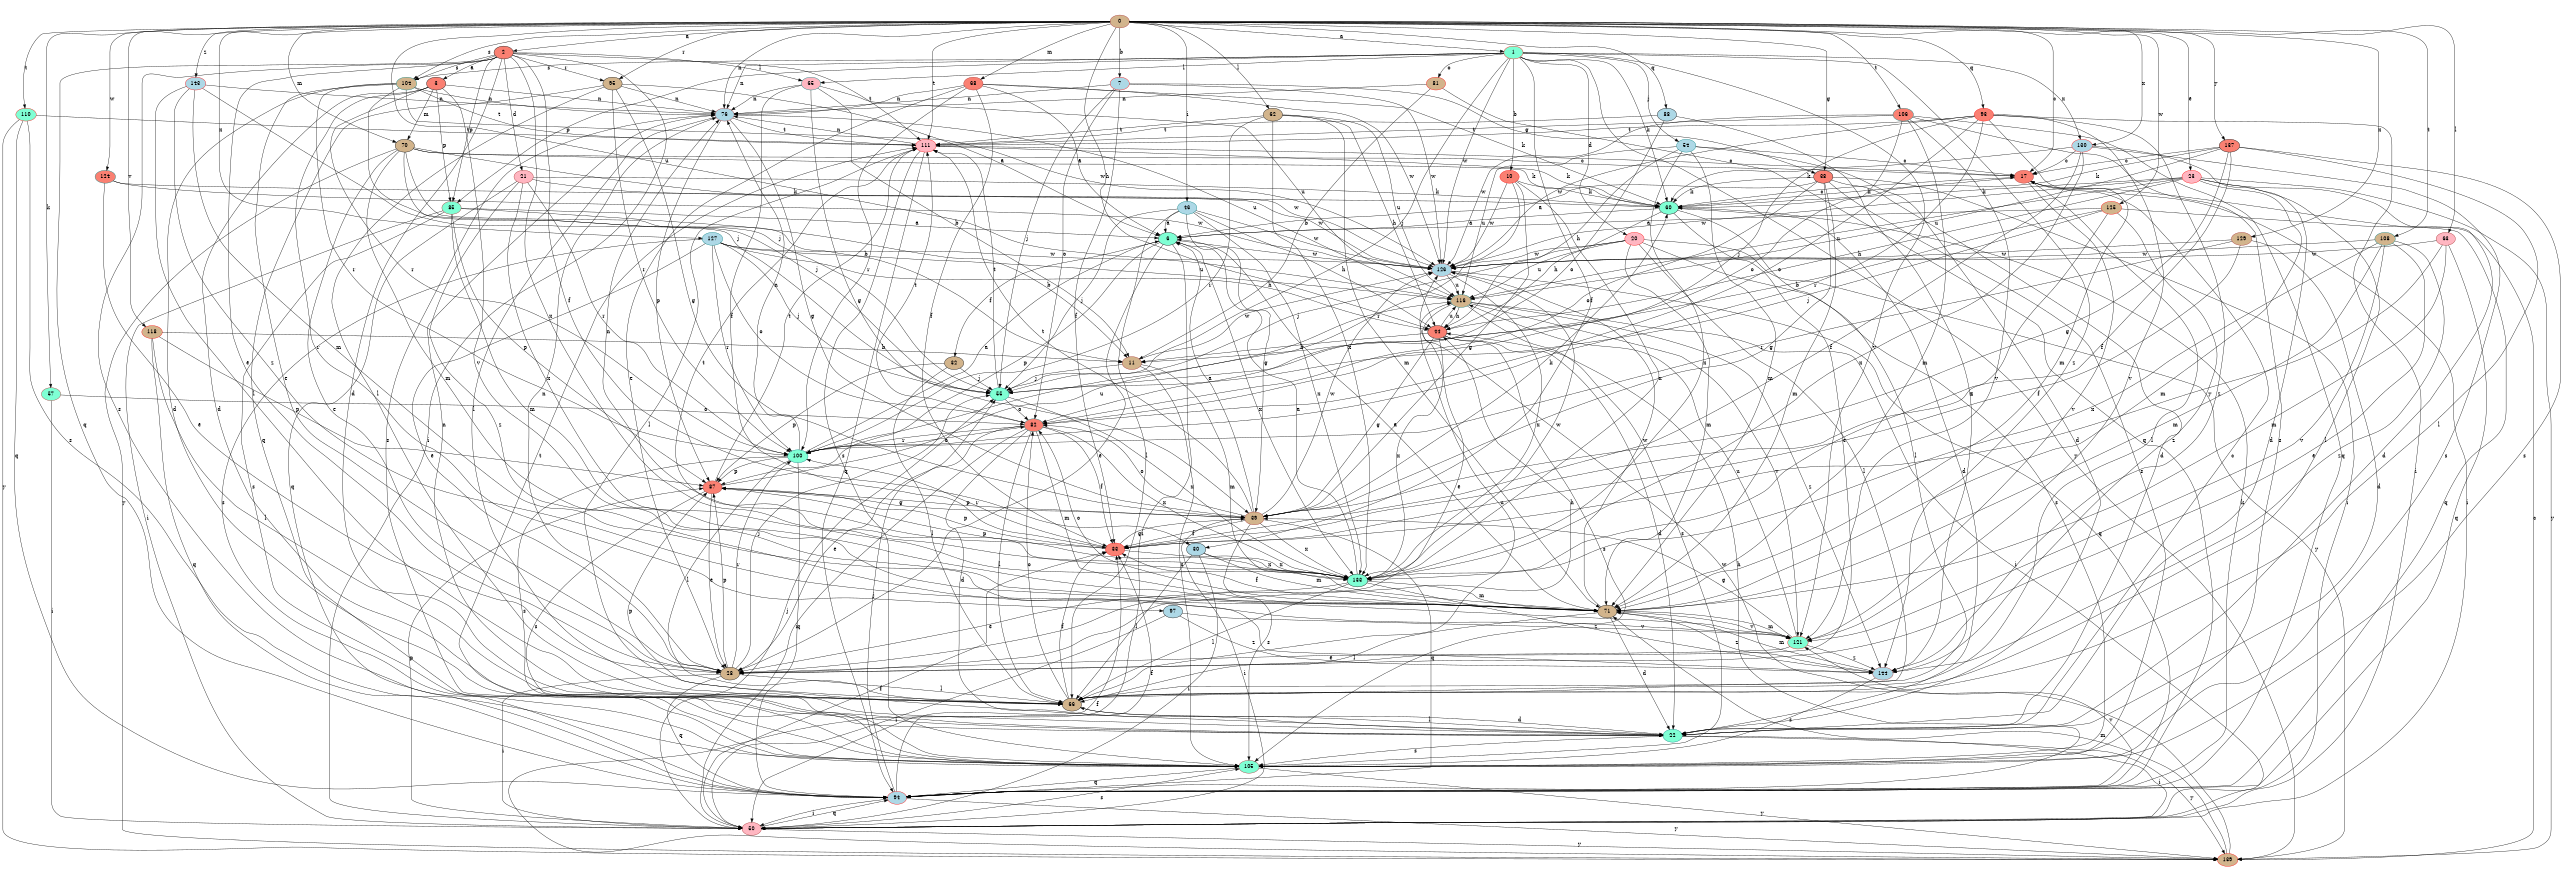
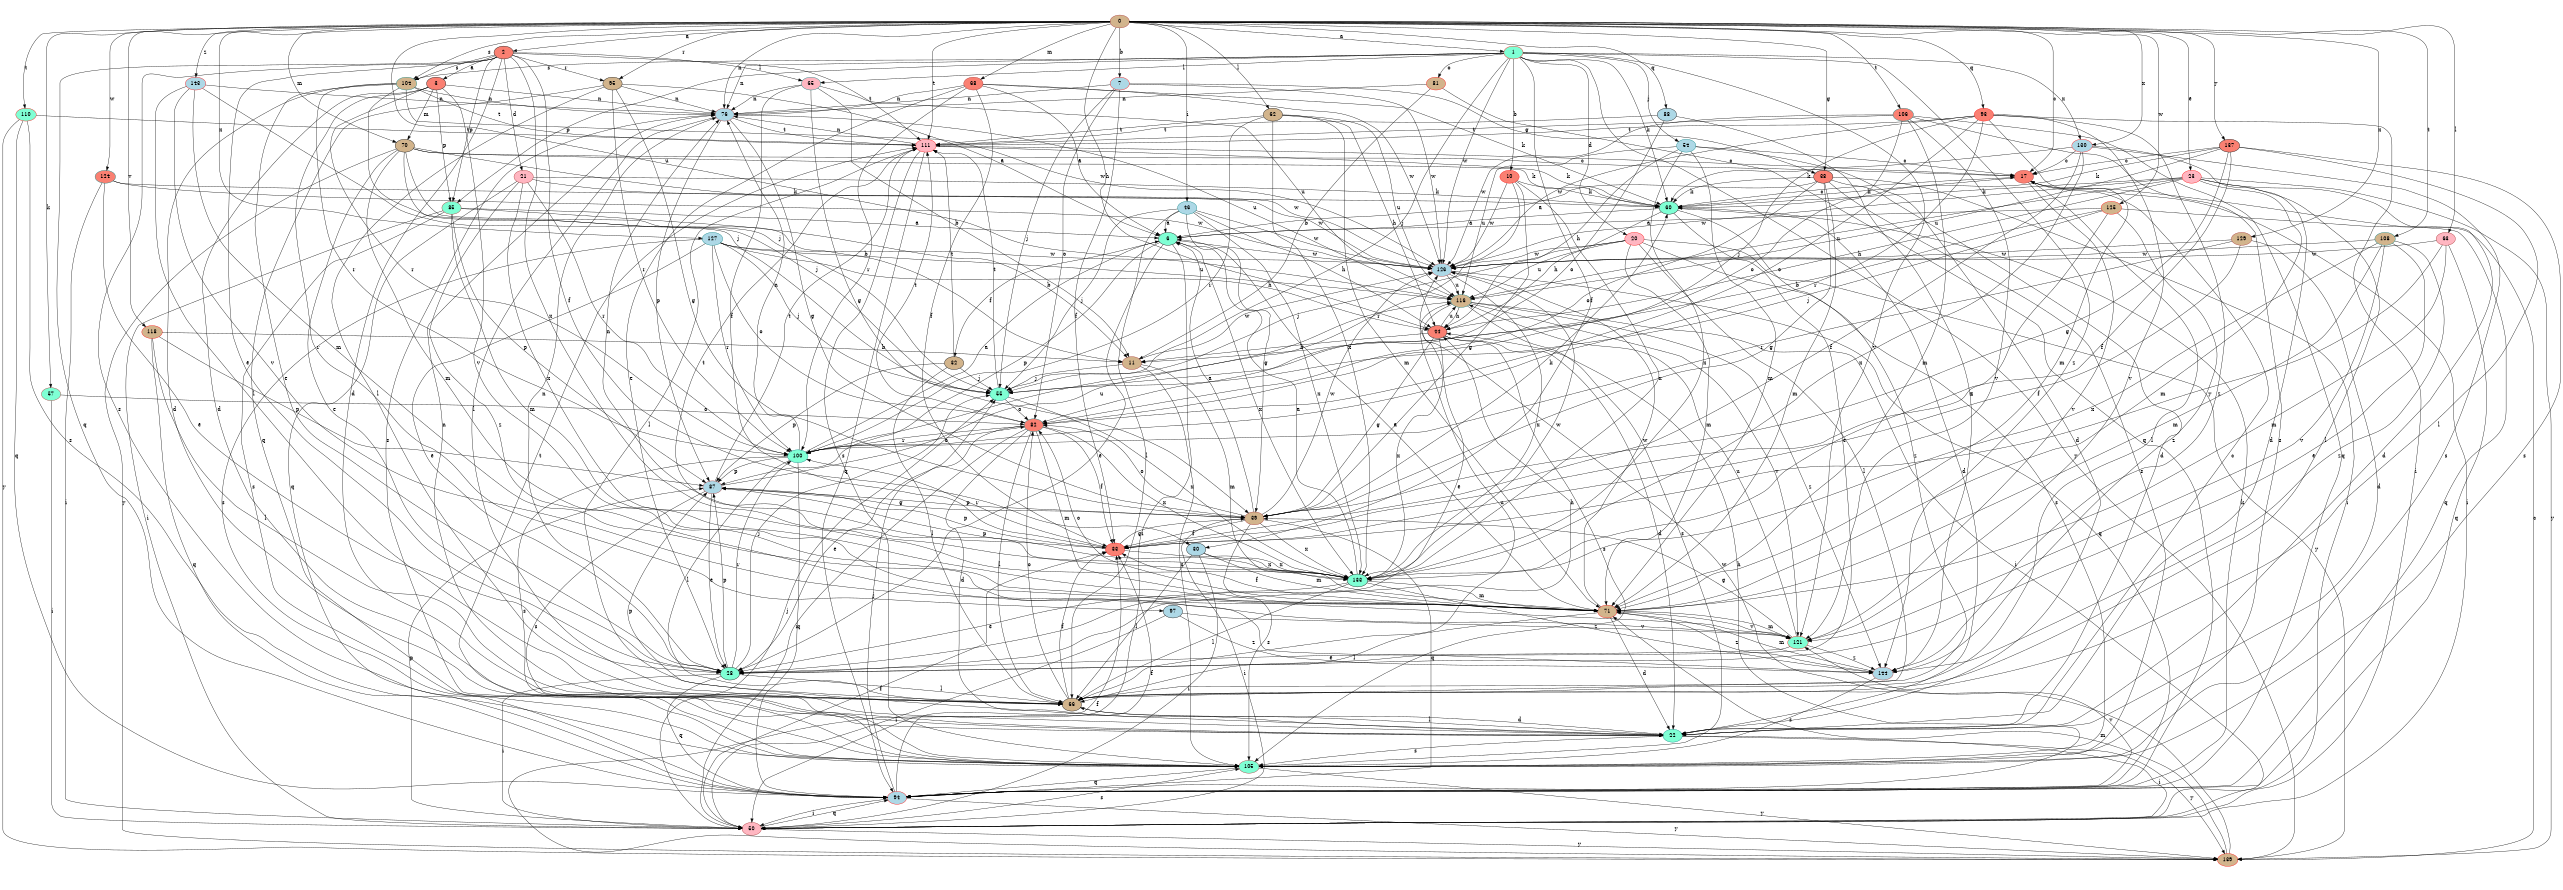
edge "39" -> "111": now "32" -> "111"
edge "143" -> "121": label "z" -> "v"
edge "60" -> "66": label "l" -> "z"
node "87": fillcolor salmon -> lightblue
edge "2" -> "50": now "124" -> "50"
node "71": color black -> red
node "28": fillcolor tan -> aquamarine
